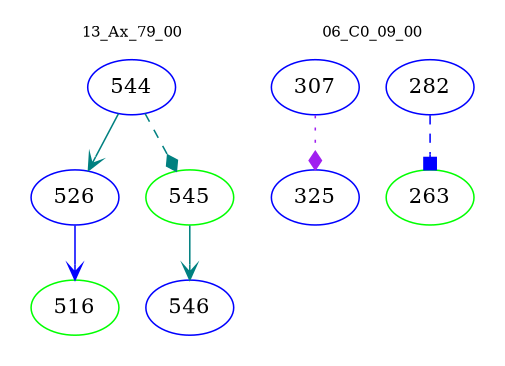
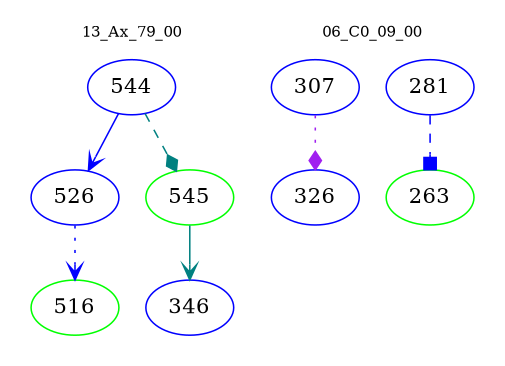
node "282": label "282" -> "281"
edge "544" -> "526": color teal -> blue
node "325": label "325" -> "326"
edge "526" -> "516": style solid -> dotted
node "546": label "546" -> "346"
